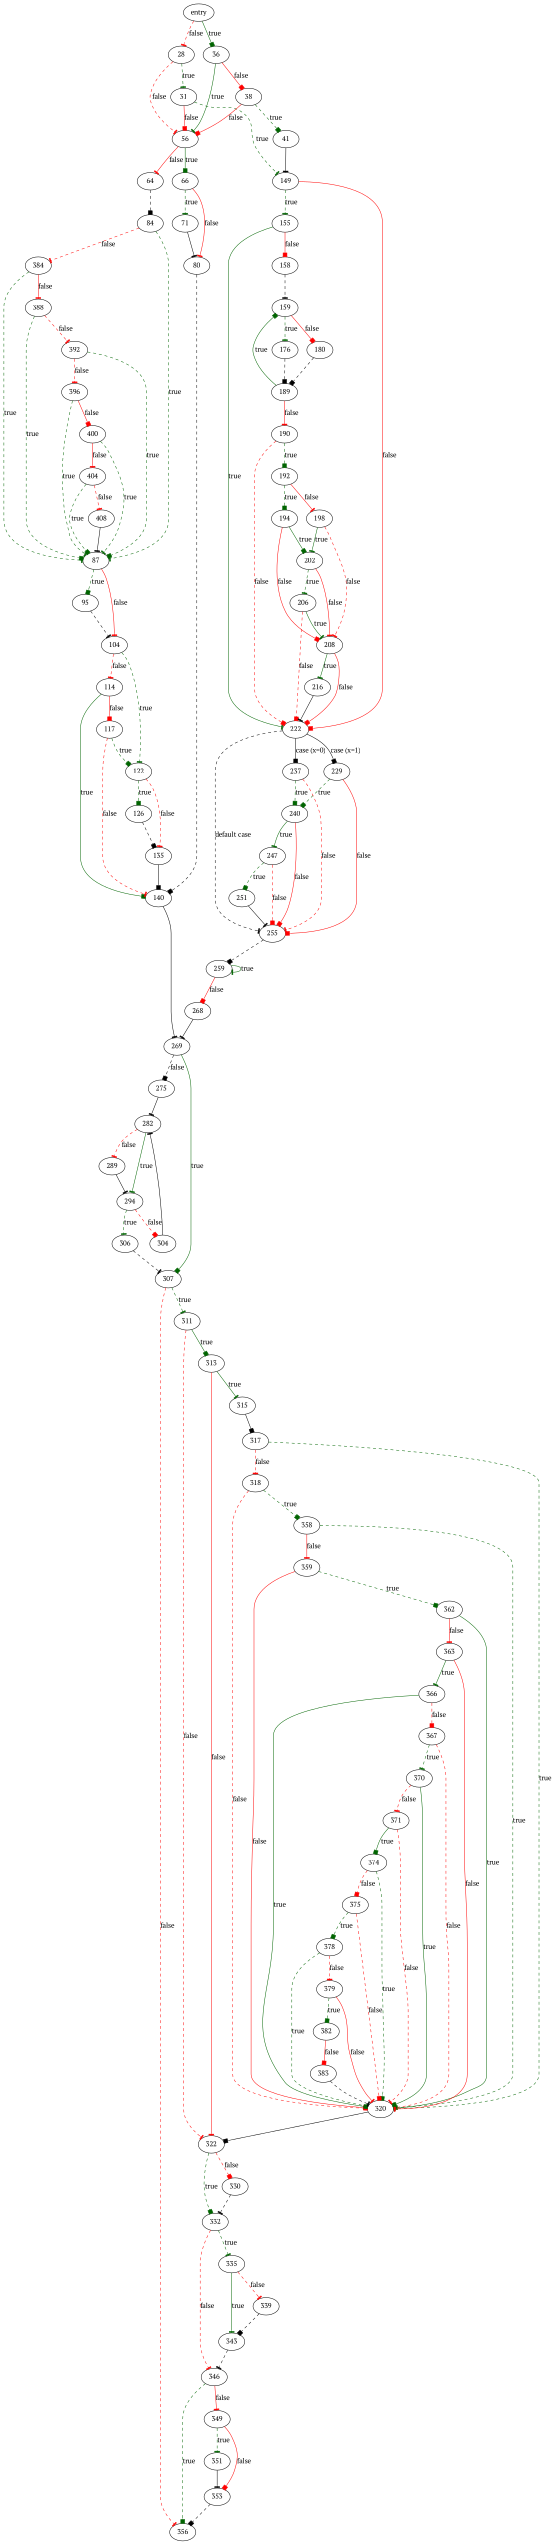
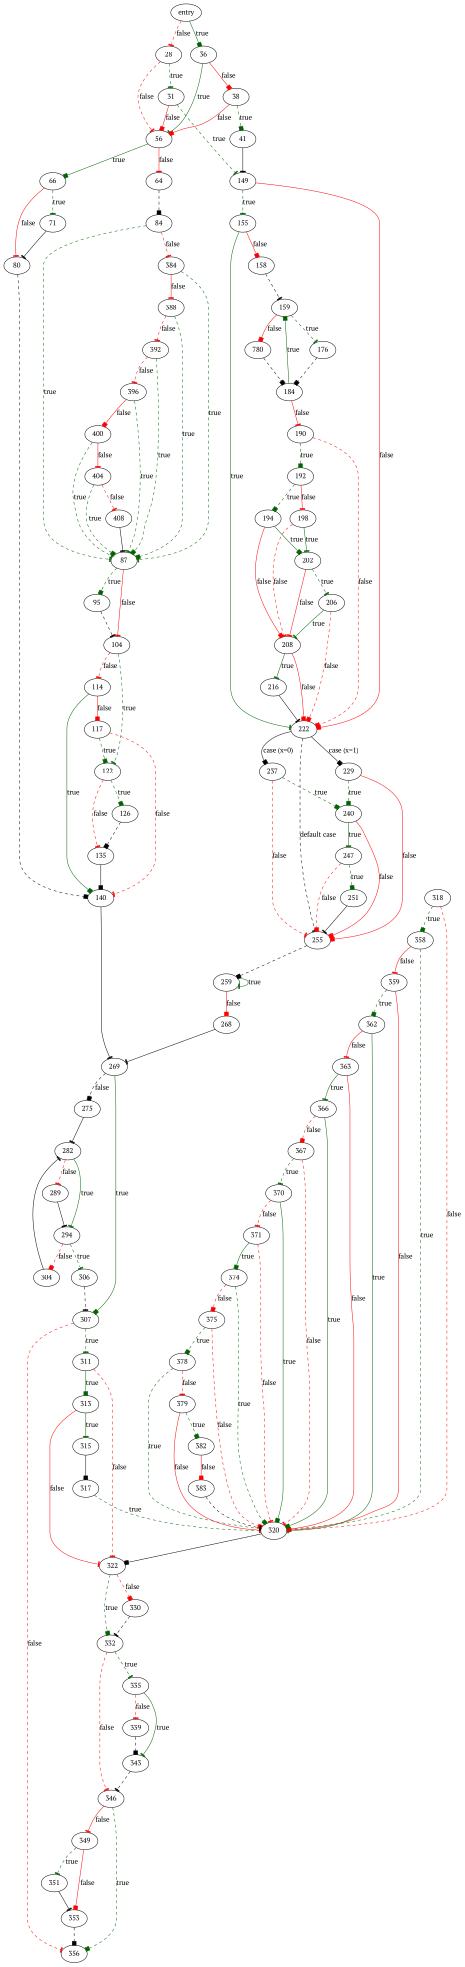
node "180": label "180" -> "780"
node "189": label "189" -> "184"
edge "317" -> "318": removed, label "false"
